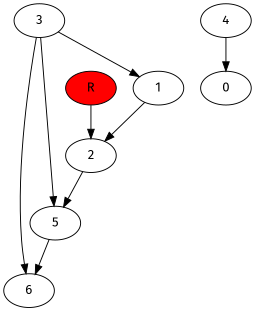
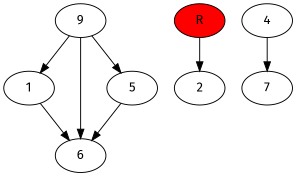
node "3": label "3" -> "9"
node "0": label "0" -> "7"
edge "1" -> "2": now "1" -> "6"
edge "2" -> "5": removed
